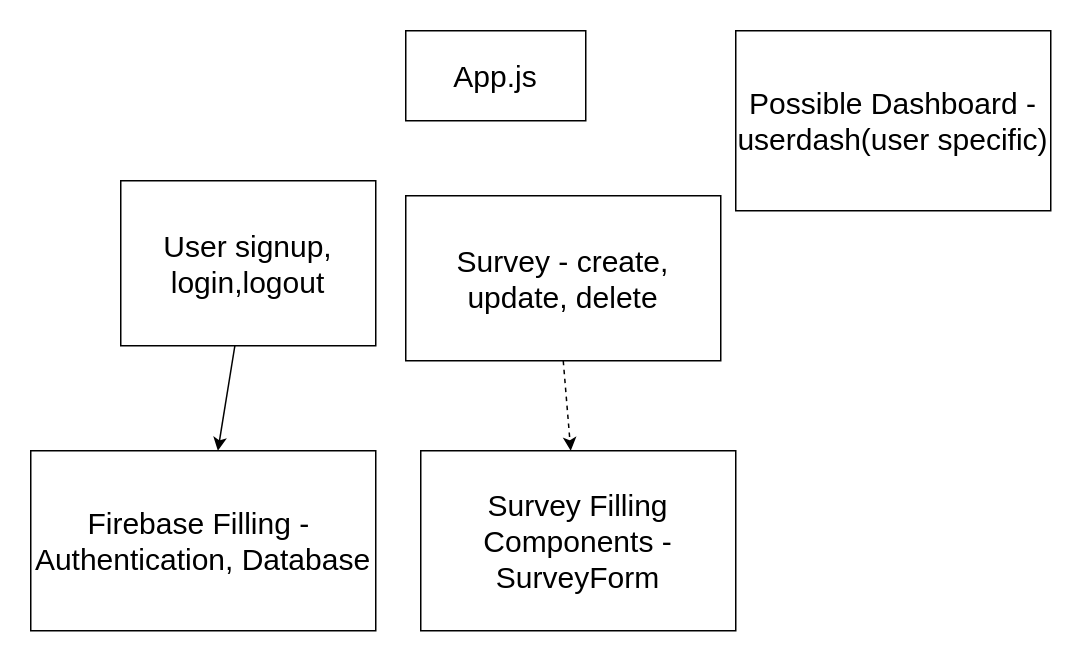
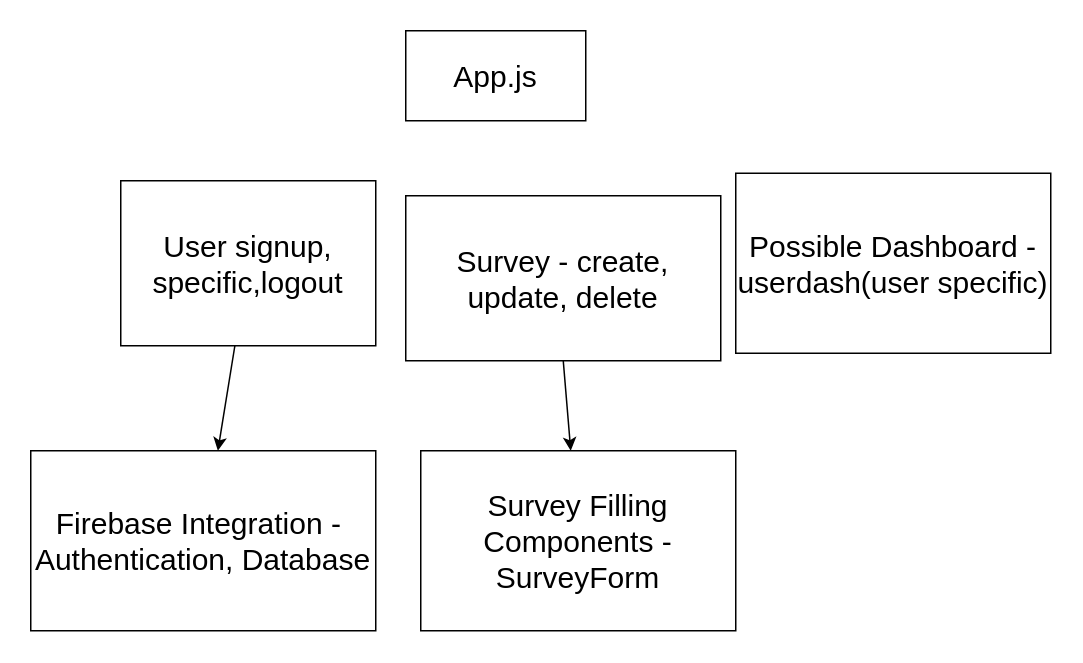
node "Possible Dashboard - userdash(user specific)": moved (893, 121) -> (893, 263)
node "User signup, login,logout": label "User signup, login,logout" -> "User signup, specific,logout"
edge "Survey - create, update, delete" -> "Survey Filling Components - SurveyForm": style dashed -> solid
node "Firebase Filling - Authentication, Database": label "Firebase Filling - Authentication, Database" -> "Firebase Integration - Authentication, Database"
